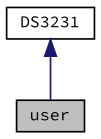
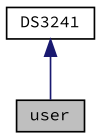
node "DS3231": label "DS3231" -> "DS3241"
